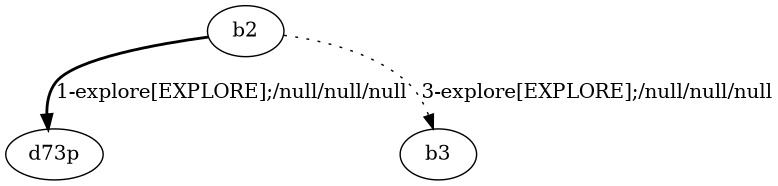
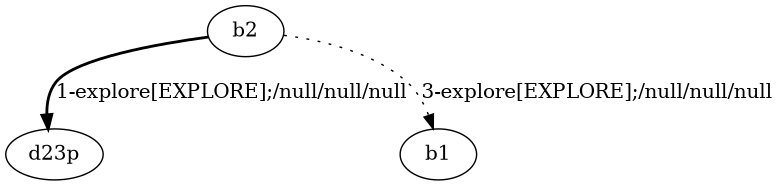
node "d73p": label "d73p" -> "d23p"
node "b3": label "b3" -> "b1"
